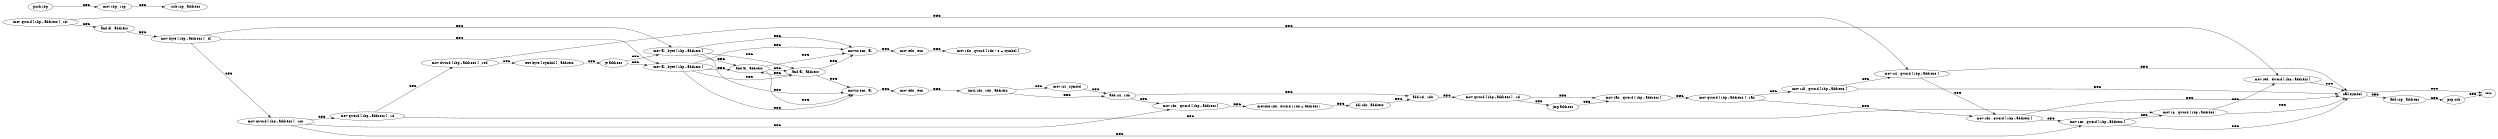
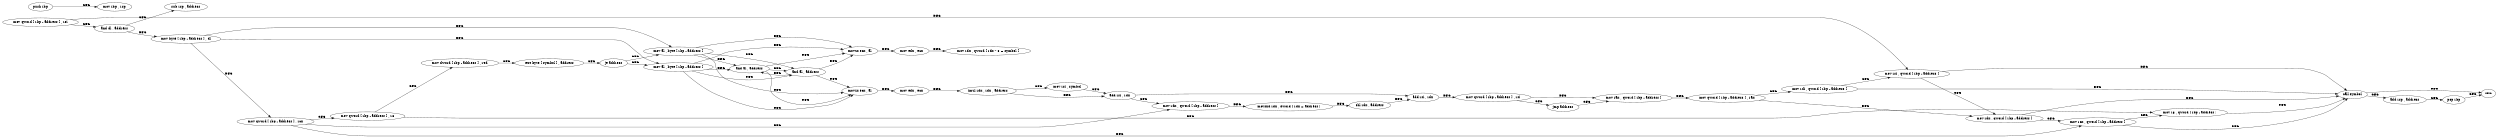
edge "mov rbp , rsp" -> "sub rsp , address": now "and dl , address" -> "sub rsp , address"
edge "mov byte [ rbp - address ] , dl" -> "mov qword [ rbp - address ] , rcx": label "CFG" -> "DFG"
node "mov r9d , dword [ rbp - address ]": removed
node "pop sub": label "pop sub" -> "pop rbp"
